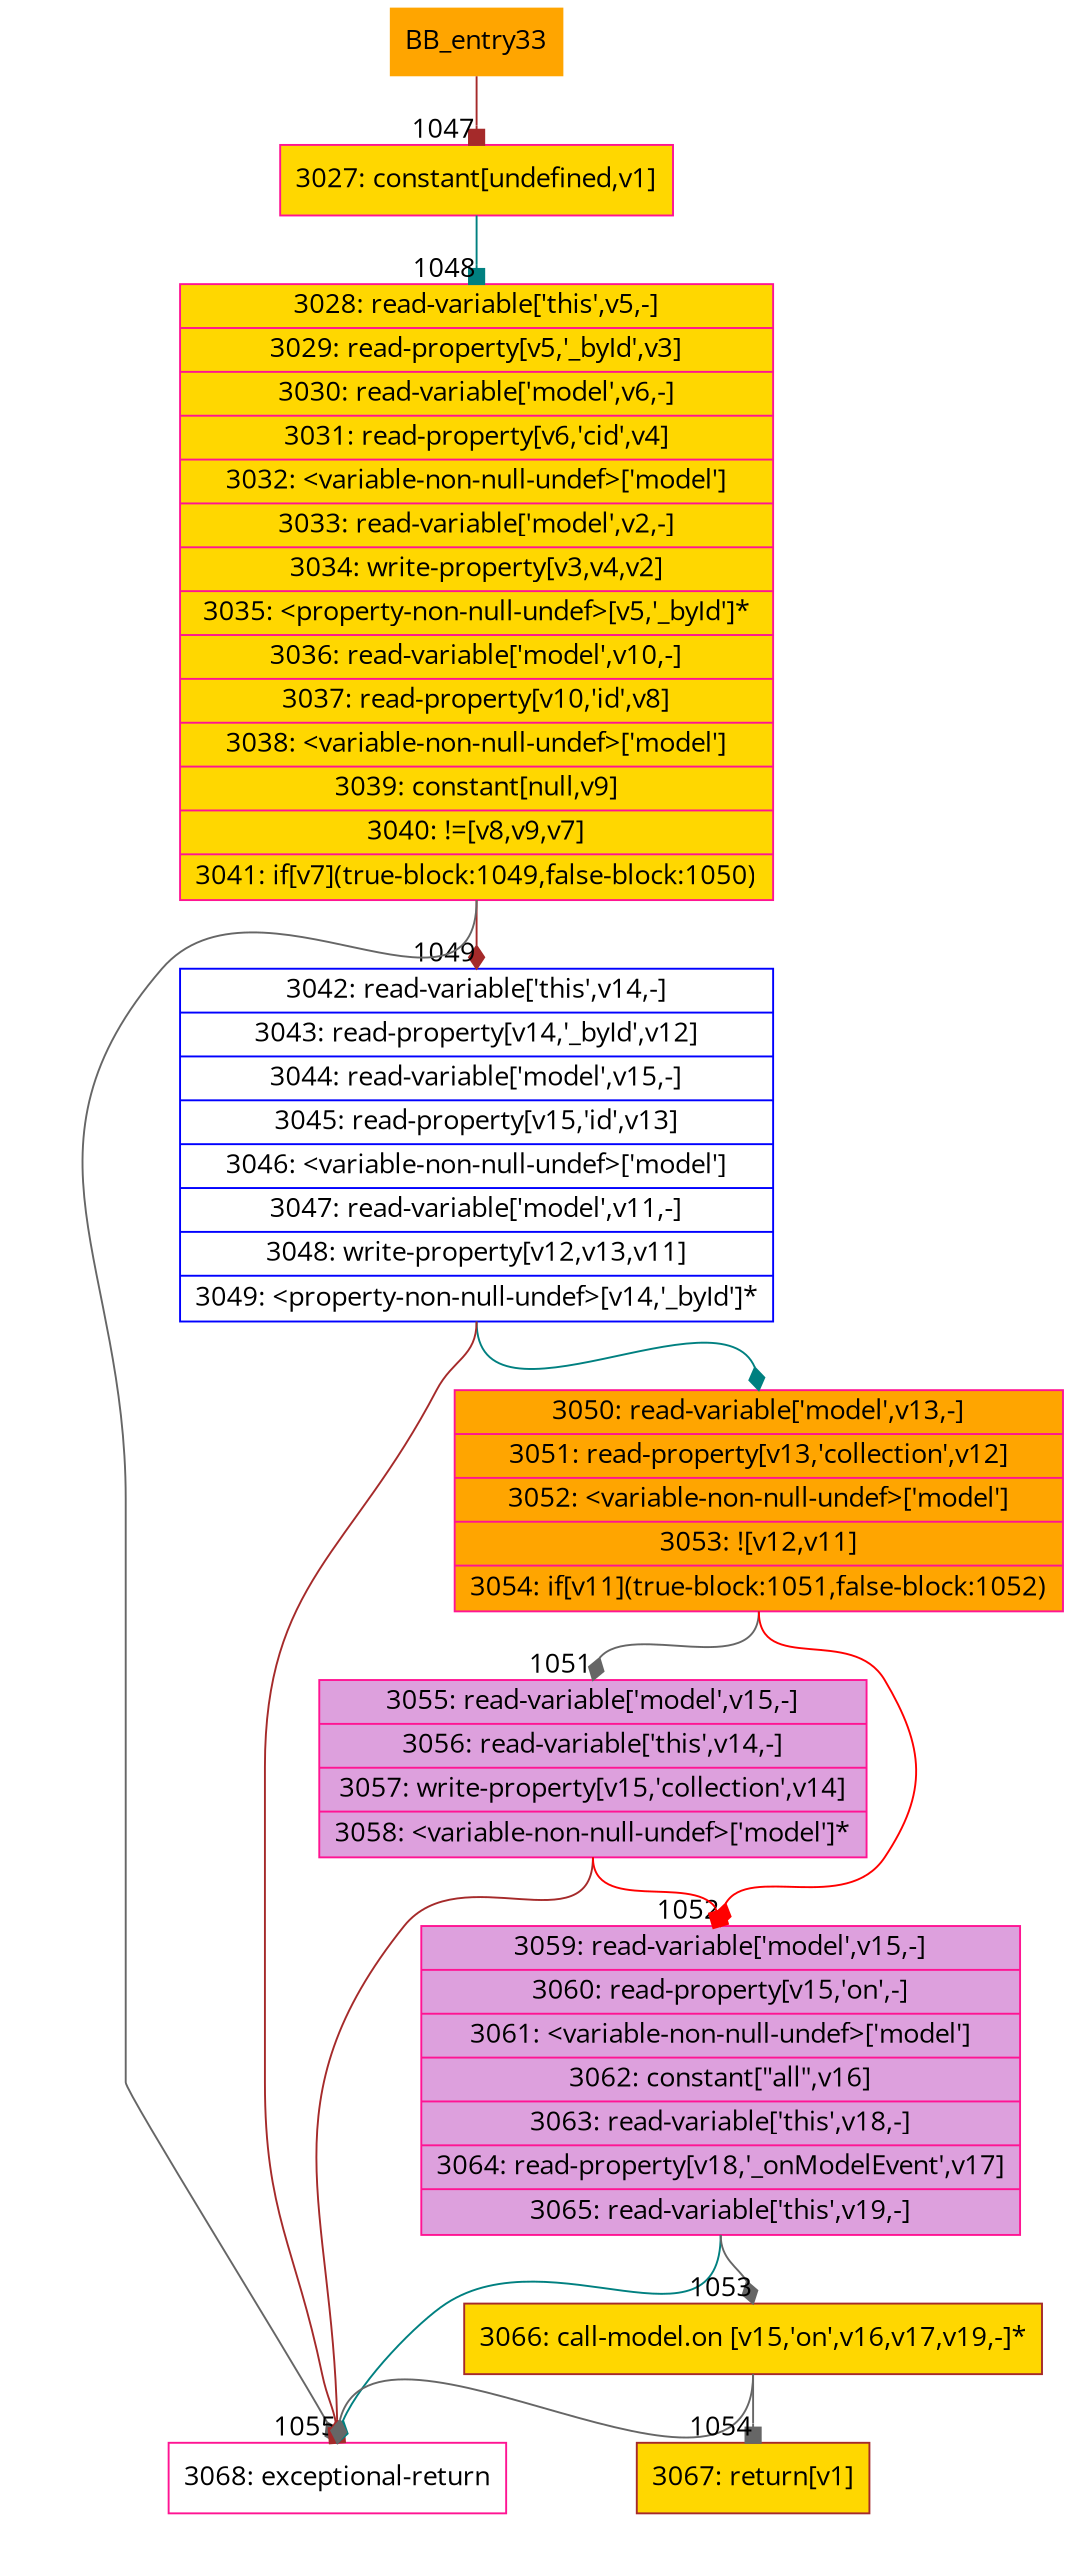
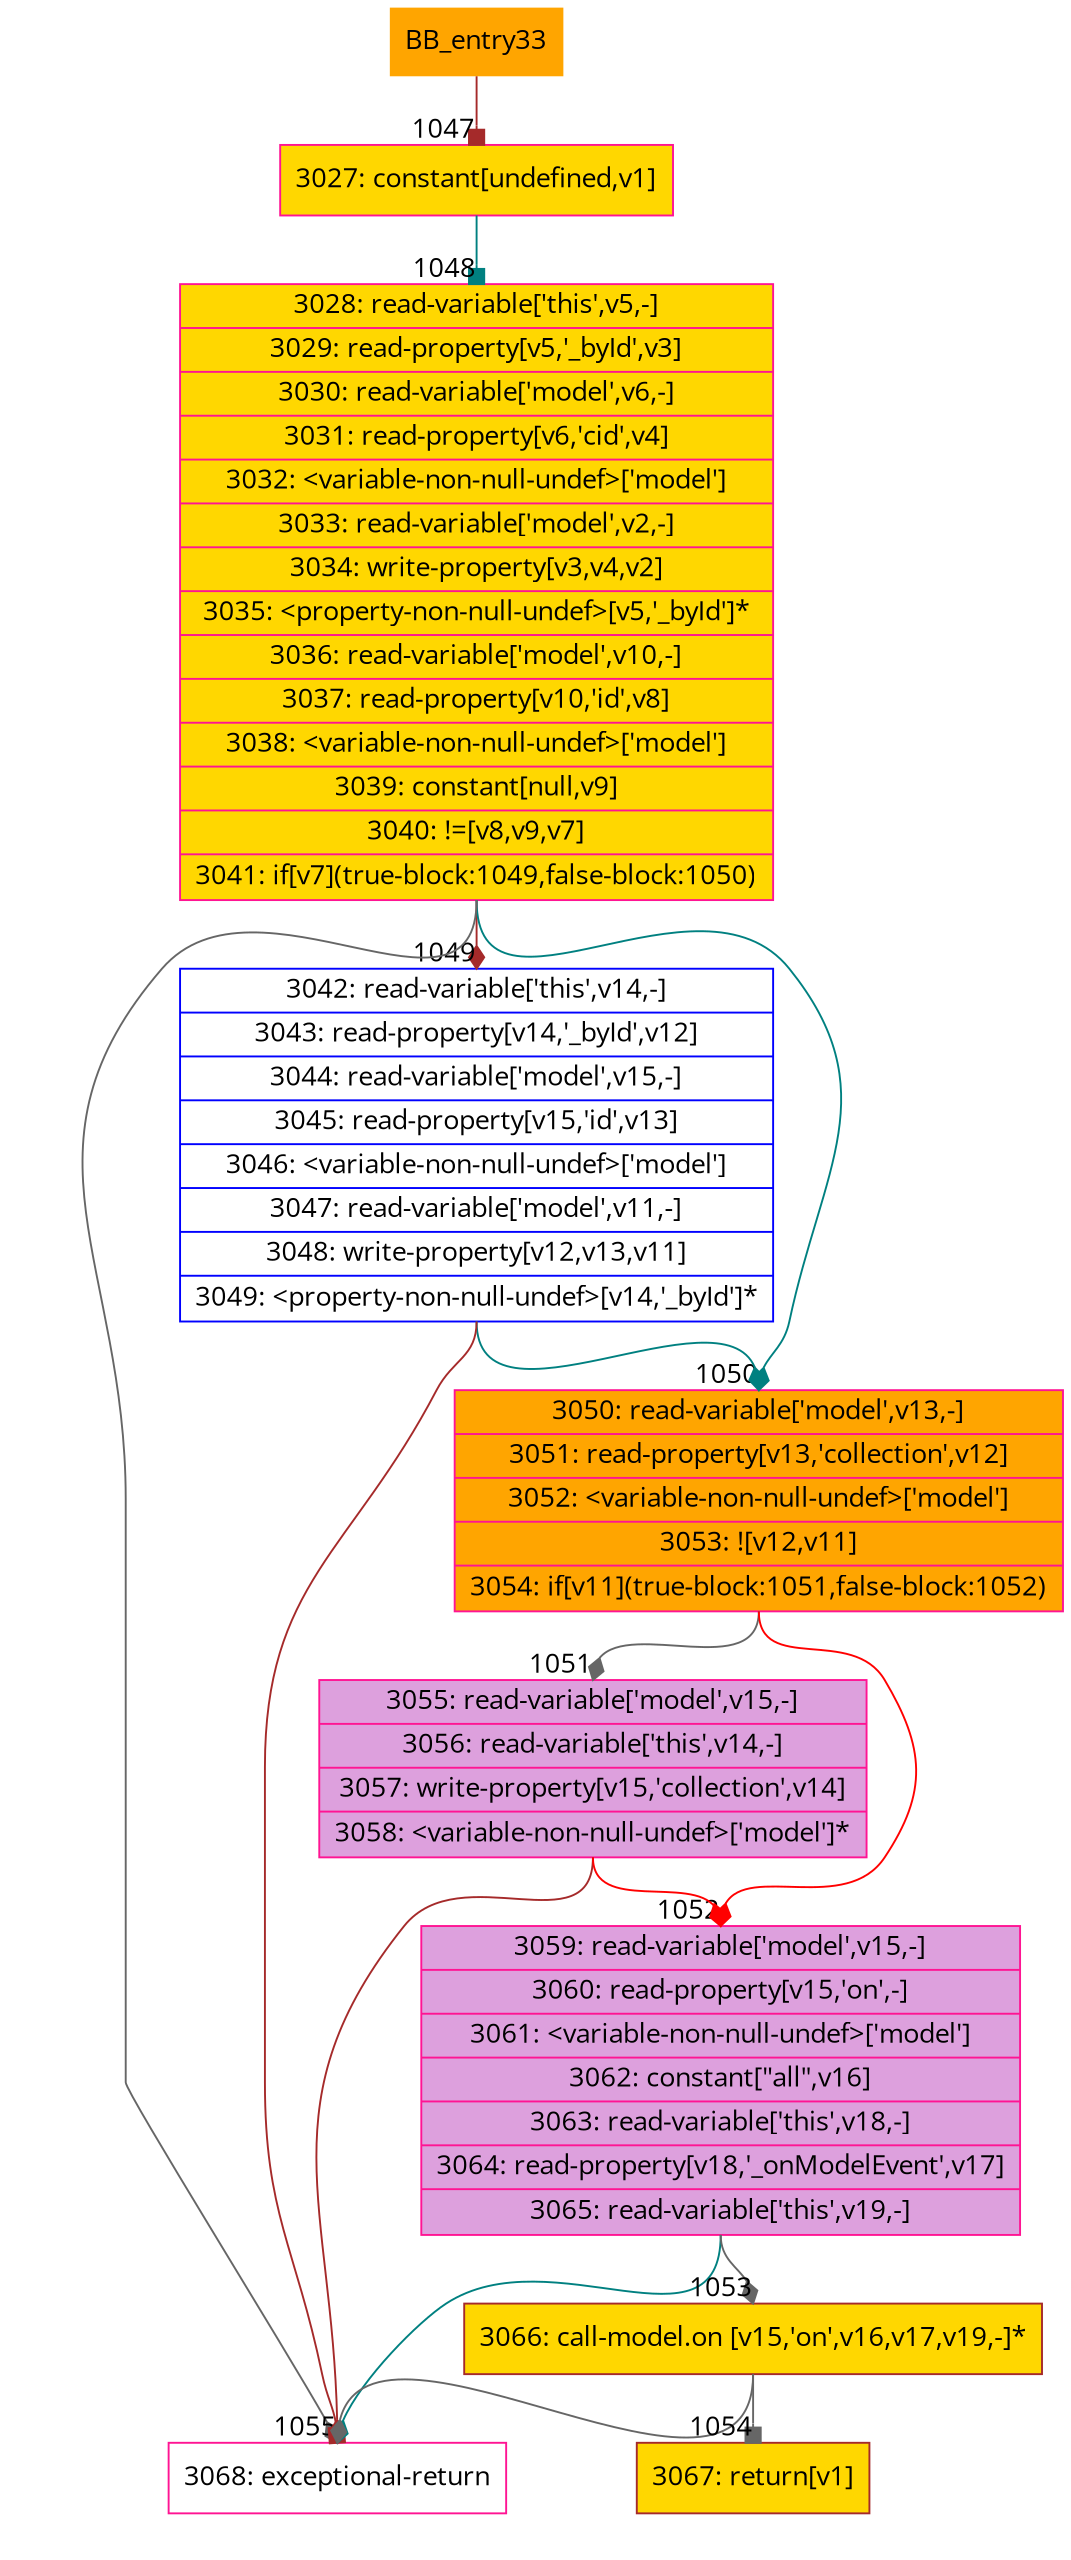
edge "3028: read-variable['this',v5,-]" -> "3050: read-variable['model',v13,-]": added
edge "3055: read-variable['model',v15,-]" -> "3059: read-variable['model',v15,-]": arrowhead box -> diamond
